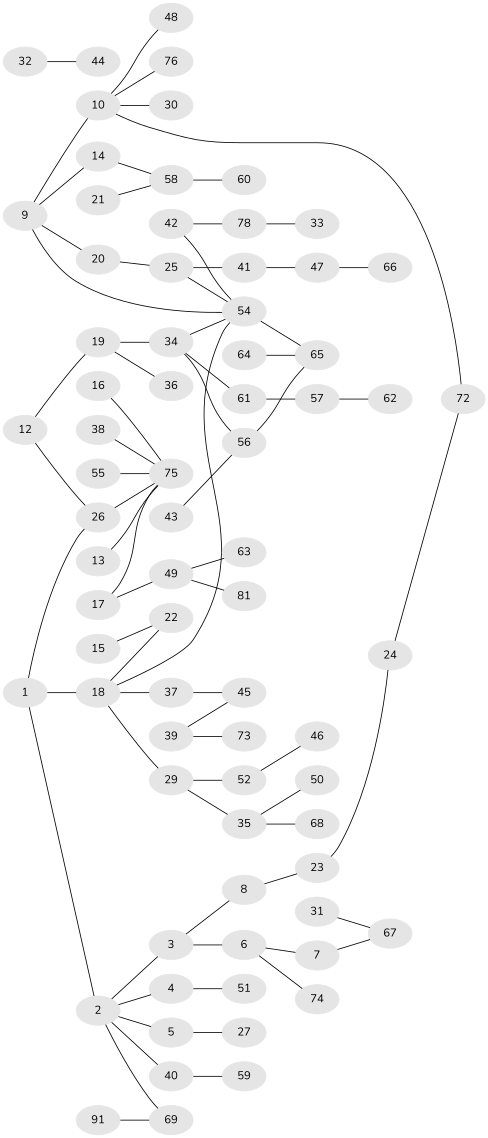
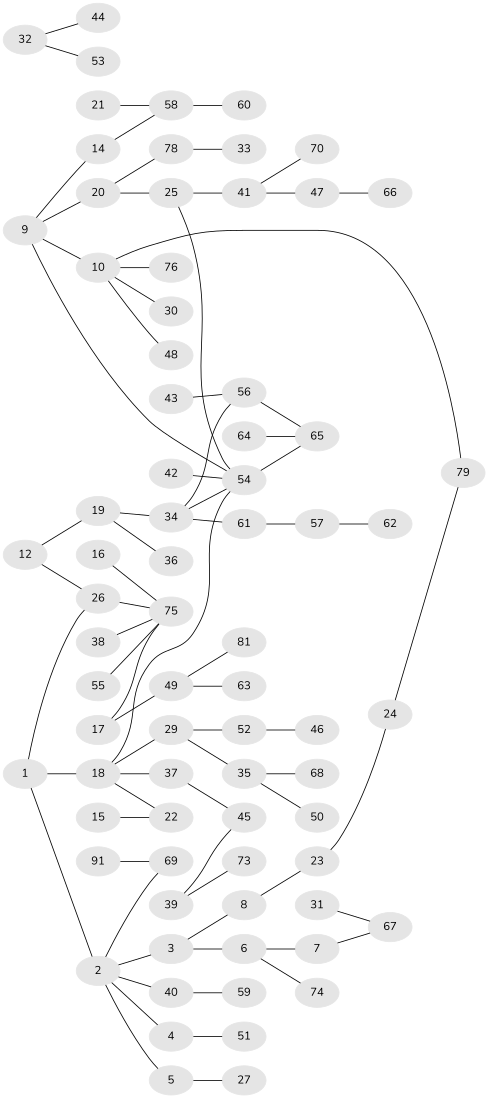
node "53": added
node "70": added
edge "42" -- "78": now "20" -- "78"
node "72": label "72" -> "79"
node "13": removed
